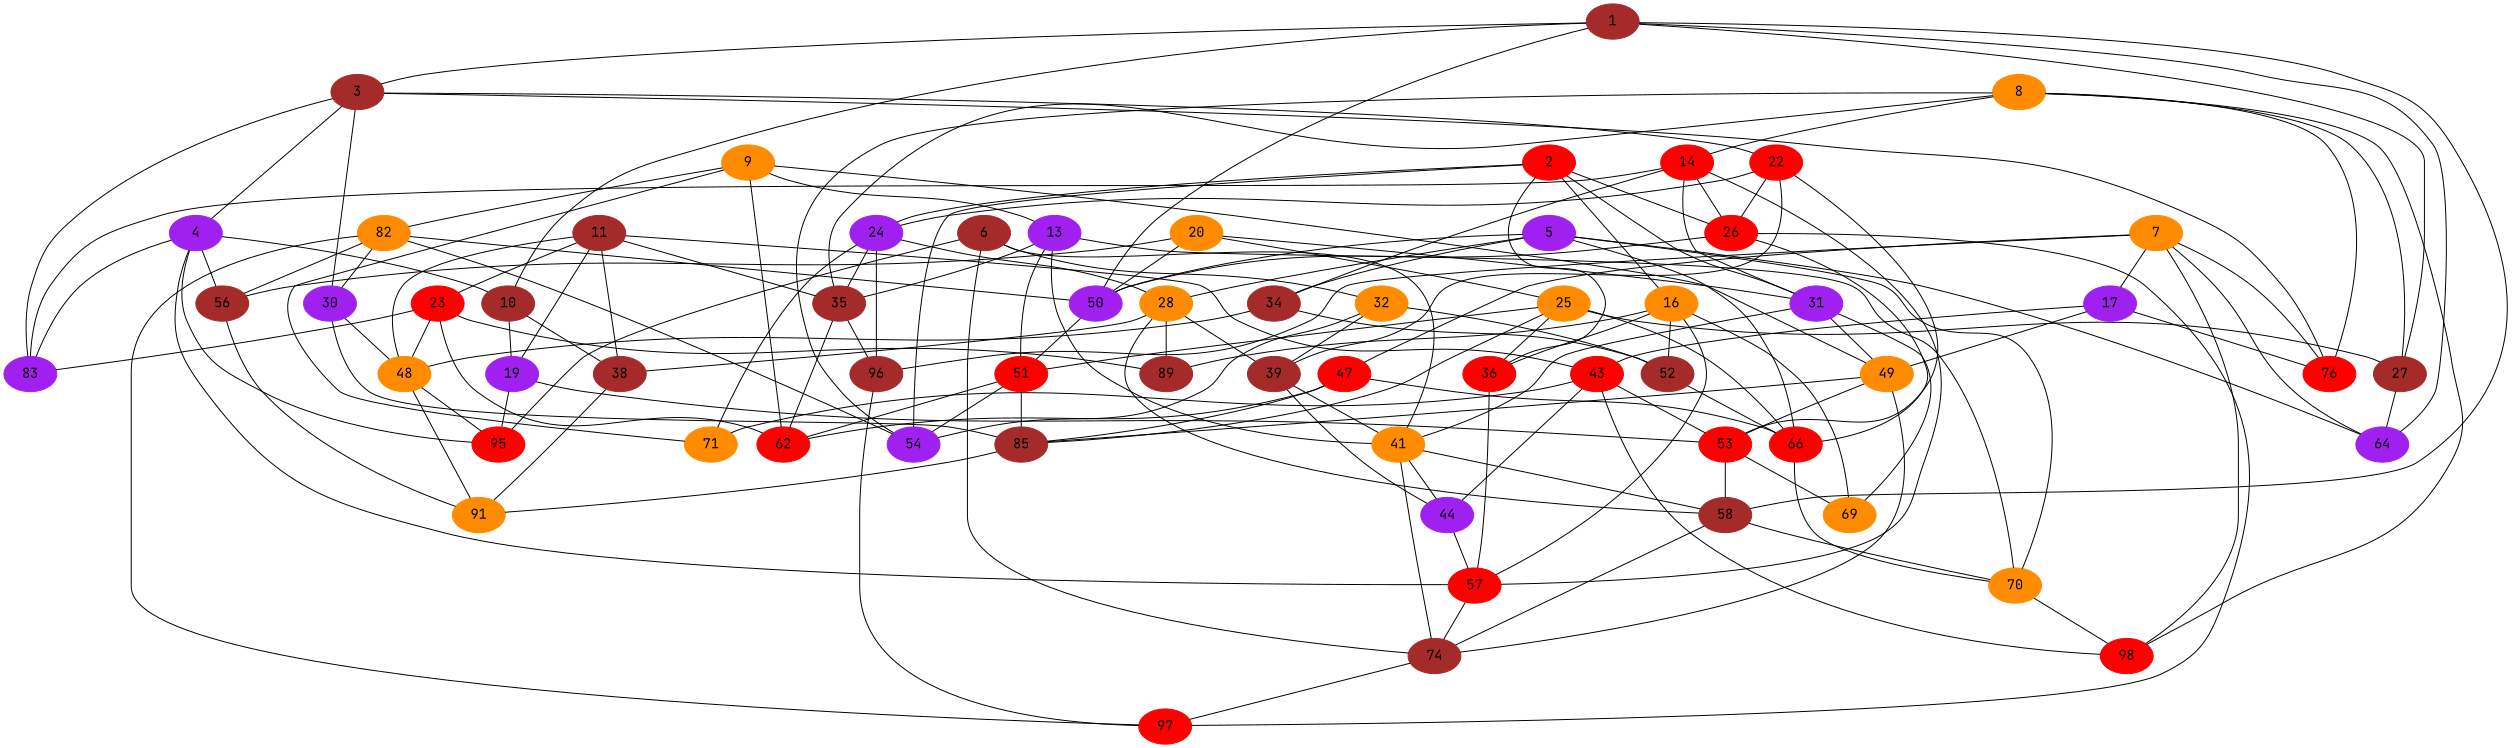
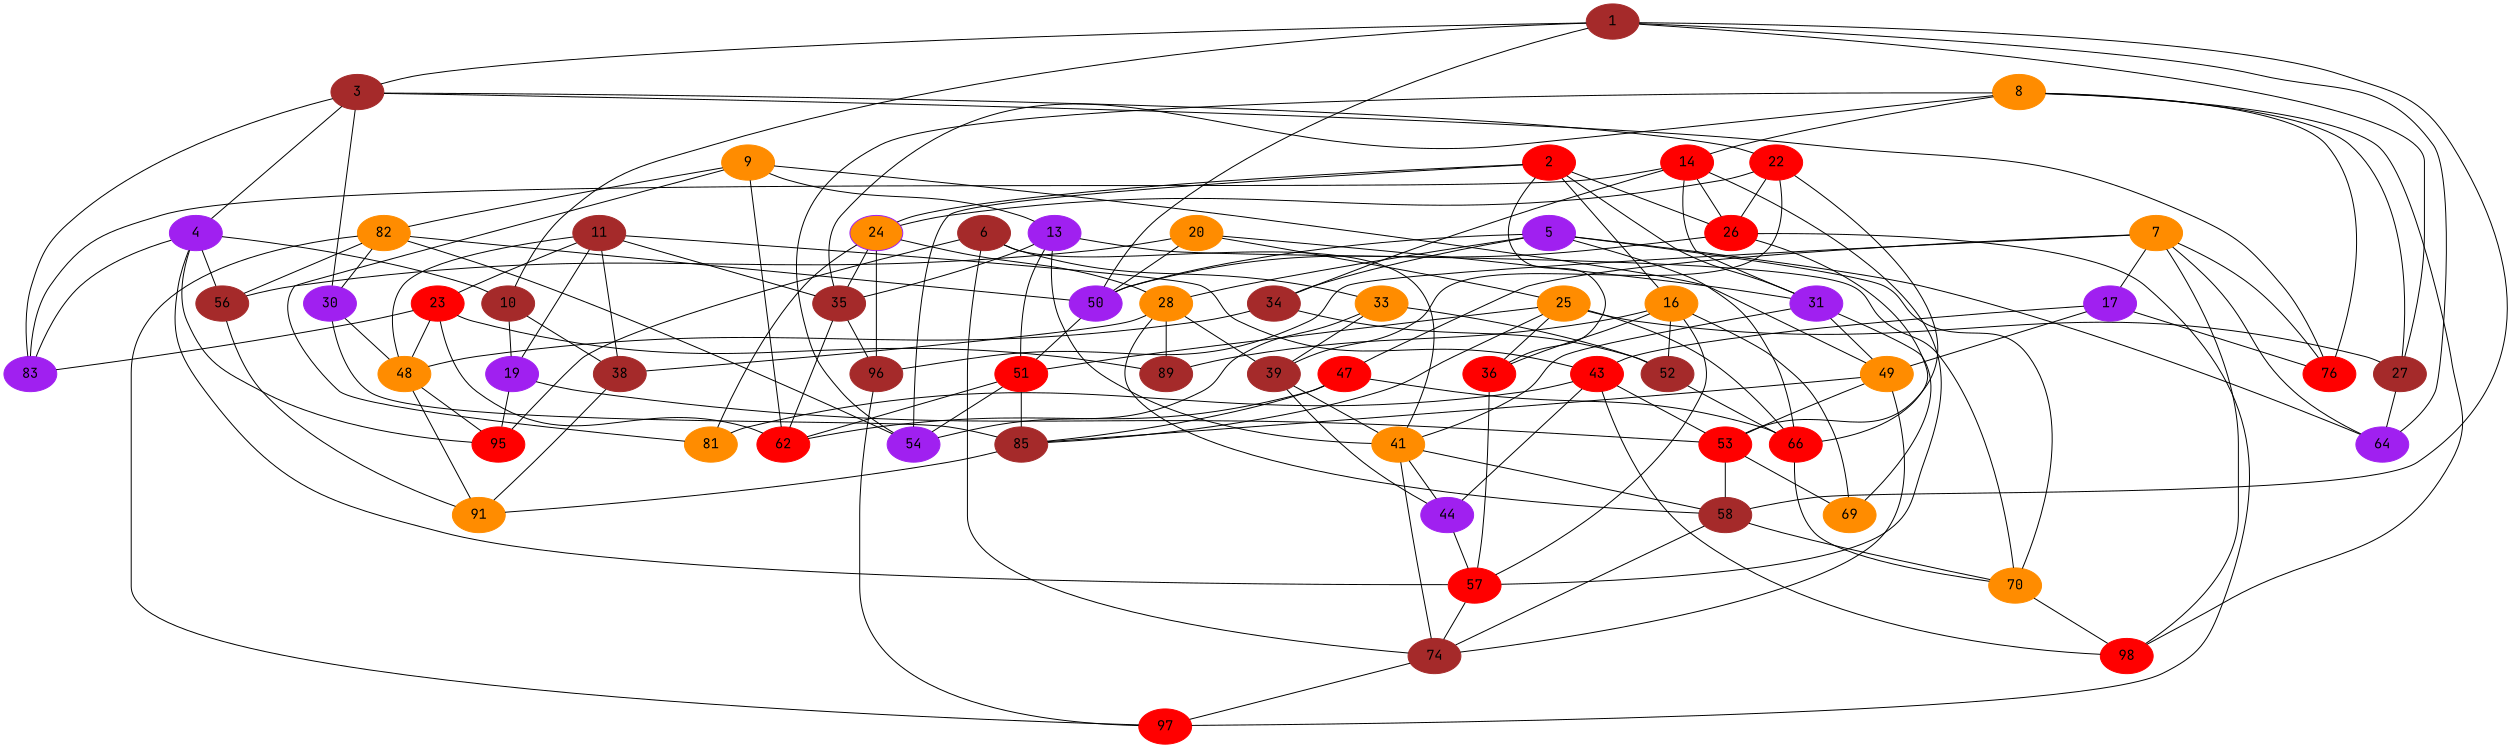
node "24": fillcolor purple -> darkorange
node "32": label "32" -> "33"
node "71": label "71" -> "81"
